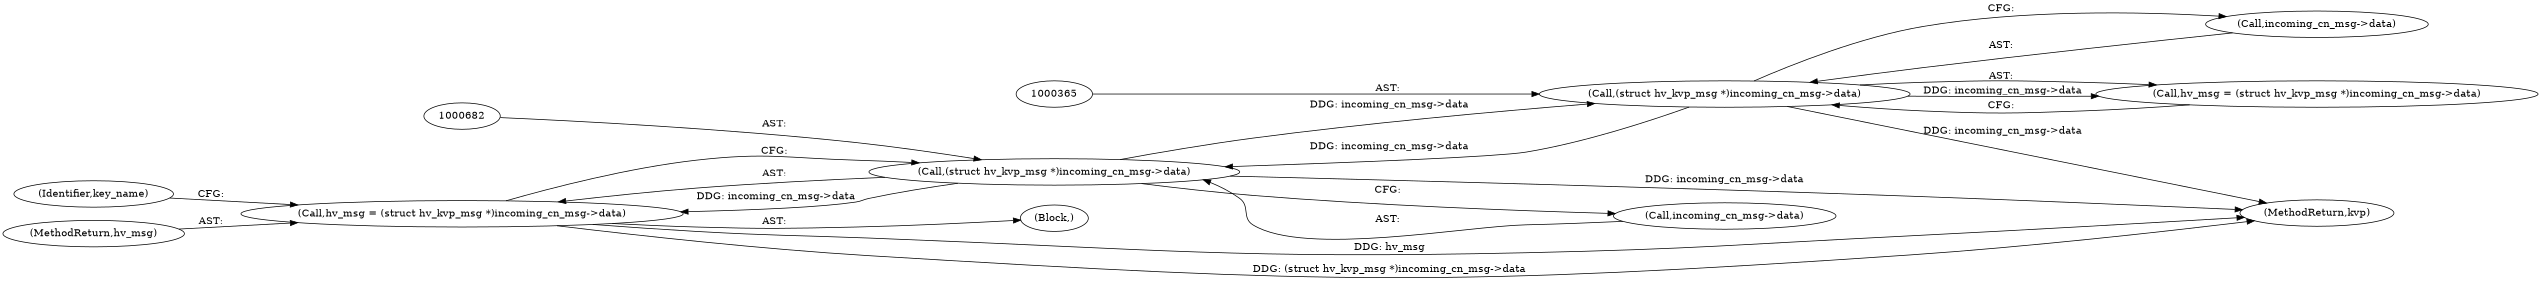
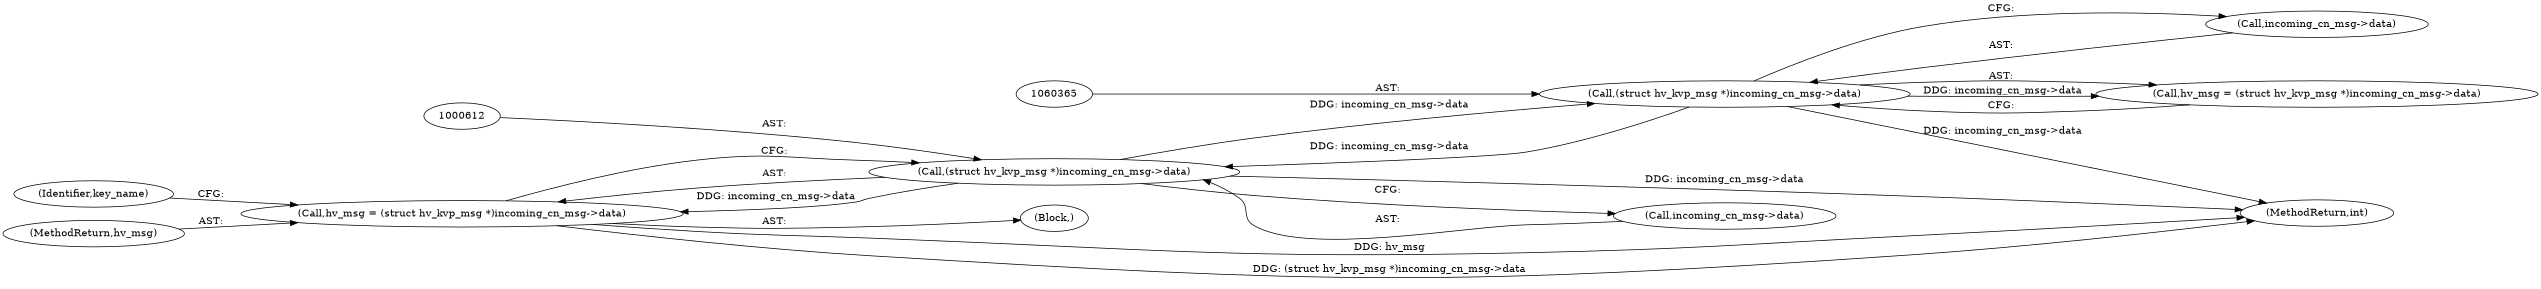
node "1000365": label "1000365" -> "1060365"
node "1000682": label "1000682" -> "1000612"
node "(MethodReturn,kvp)": label "(MethodReturn,kvp)" -> "(MethodReturn,int)"
